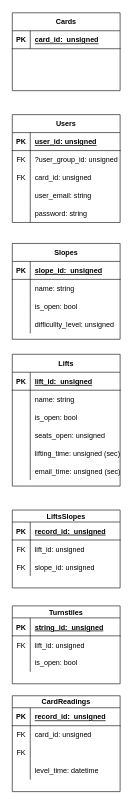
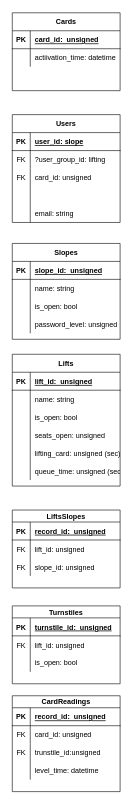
node "actiivation_time: datetime": added
node "user_id: unsigned": label "user_id: unsigned" -> "user_id: slope"
node "?user_group_id: unsigned": label "?user_group_id: unsigned" -> "?user_group_id: lifting"
node "user_email: string": removed
node "password: string": label "password: string" -> "email: string"
node "difficullty_level: unsigned": label "difficullty_level: unsigned" -> "password_level: unsigned"
node "lifting_time: unsigned (sec)": label "lifting_time: unsigned (sec)" -> "lifting_card: unsigned (sec)"
node "email_time: unsigned (sec)": label "email_time: unsigned (sec)" -> "queue_time: unsigned (sec)"
node "string_id: unsigned": label "string_id: unsigned" -> "turnstile_id: unsigned"
node "trunstile_id:unsigned": added
